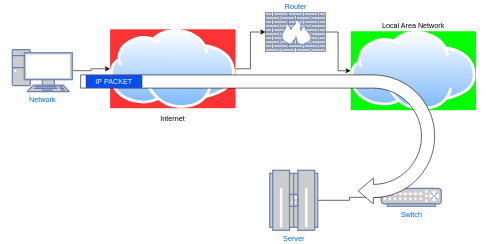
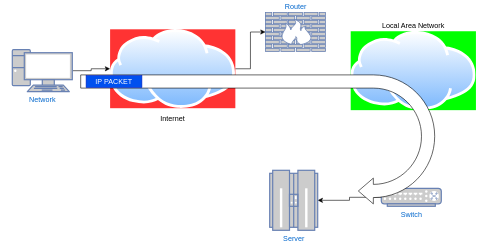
edge "Router" -> "Local Area Network": removed
edge "Switch" -- "Server": arrowhead none -> classic
